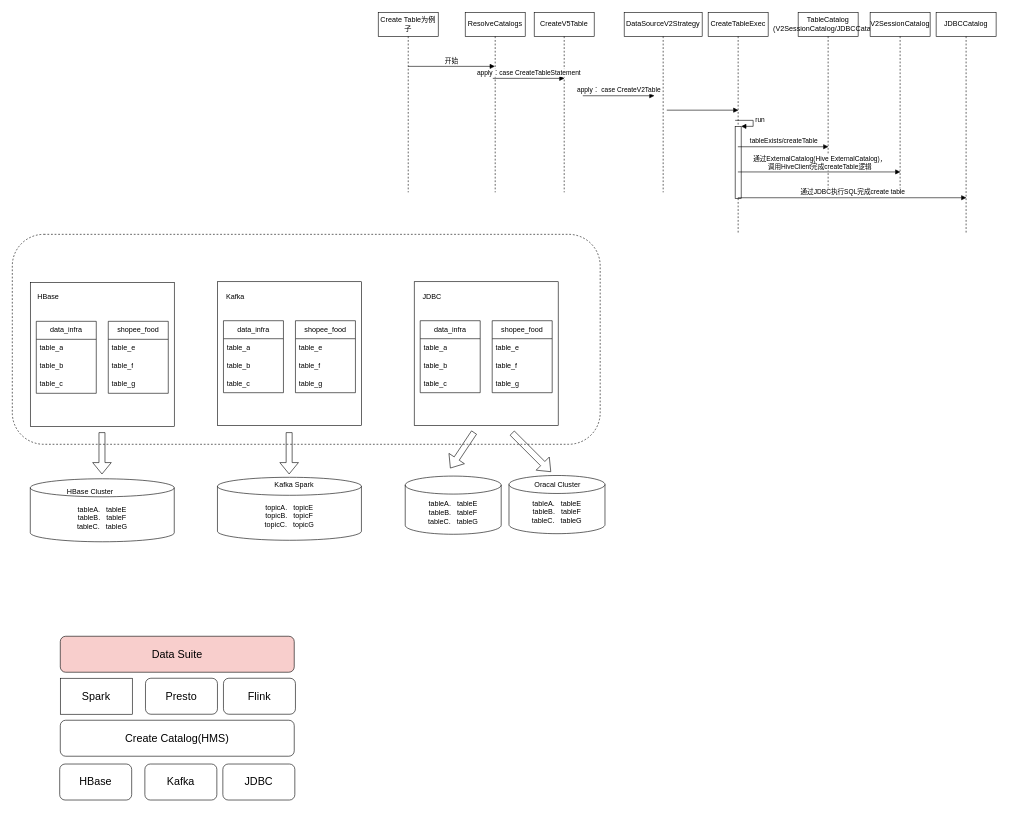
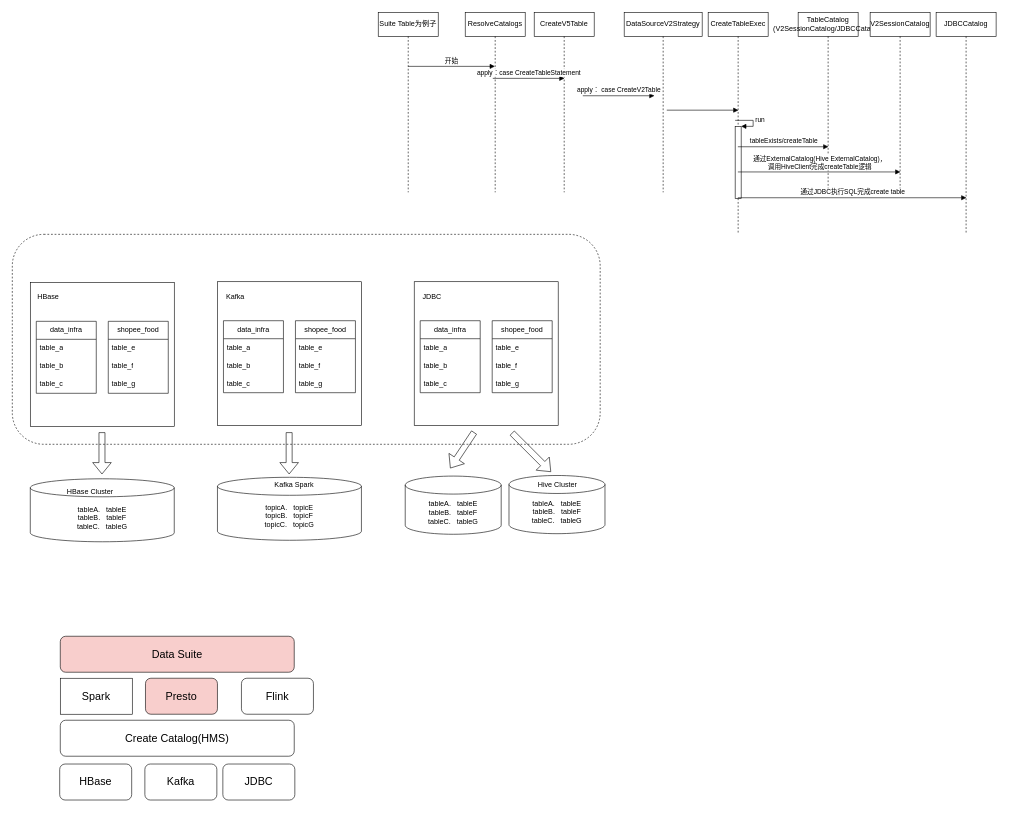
node "Create Table为例子": label "Create Table为例子" -> "Suite Table为例子"
node "Oracal Cluster": label "Oracal Cluster" -> "Hive Cluster"
node "Presto": fillcolor #ffffff -> #f8cecc
node "Flink": moved (260, 696) -> (278, 696)
